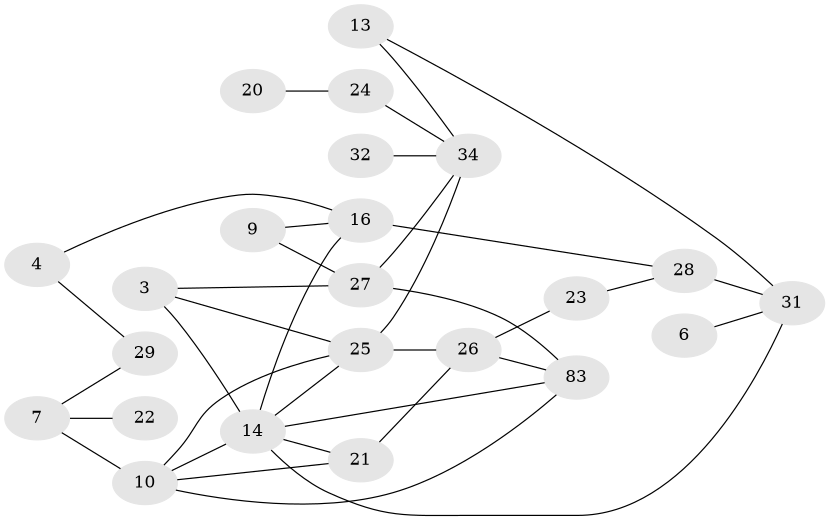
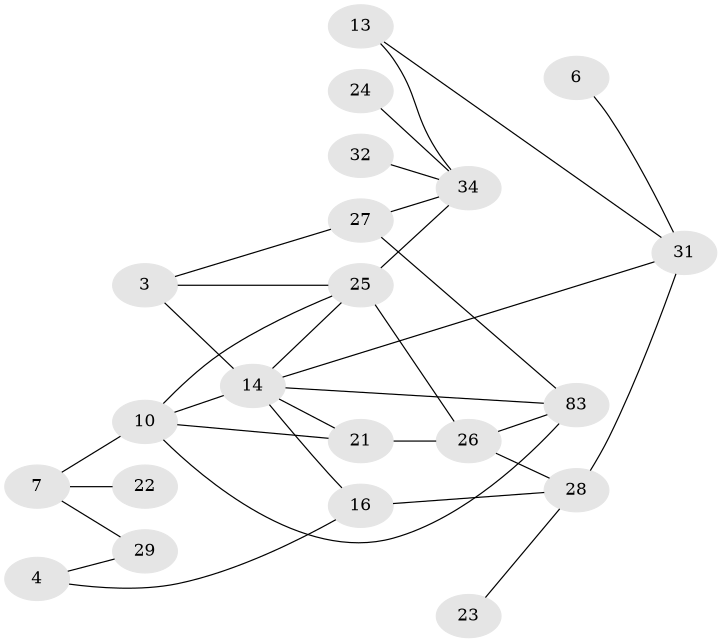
node "20": removed
node "9": removed
edge "23" -- "26": now "28" -- "26"
